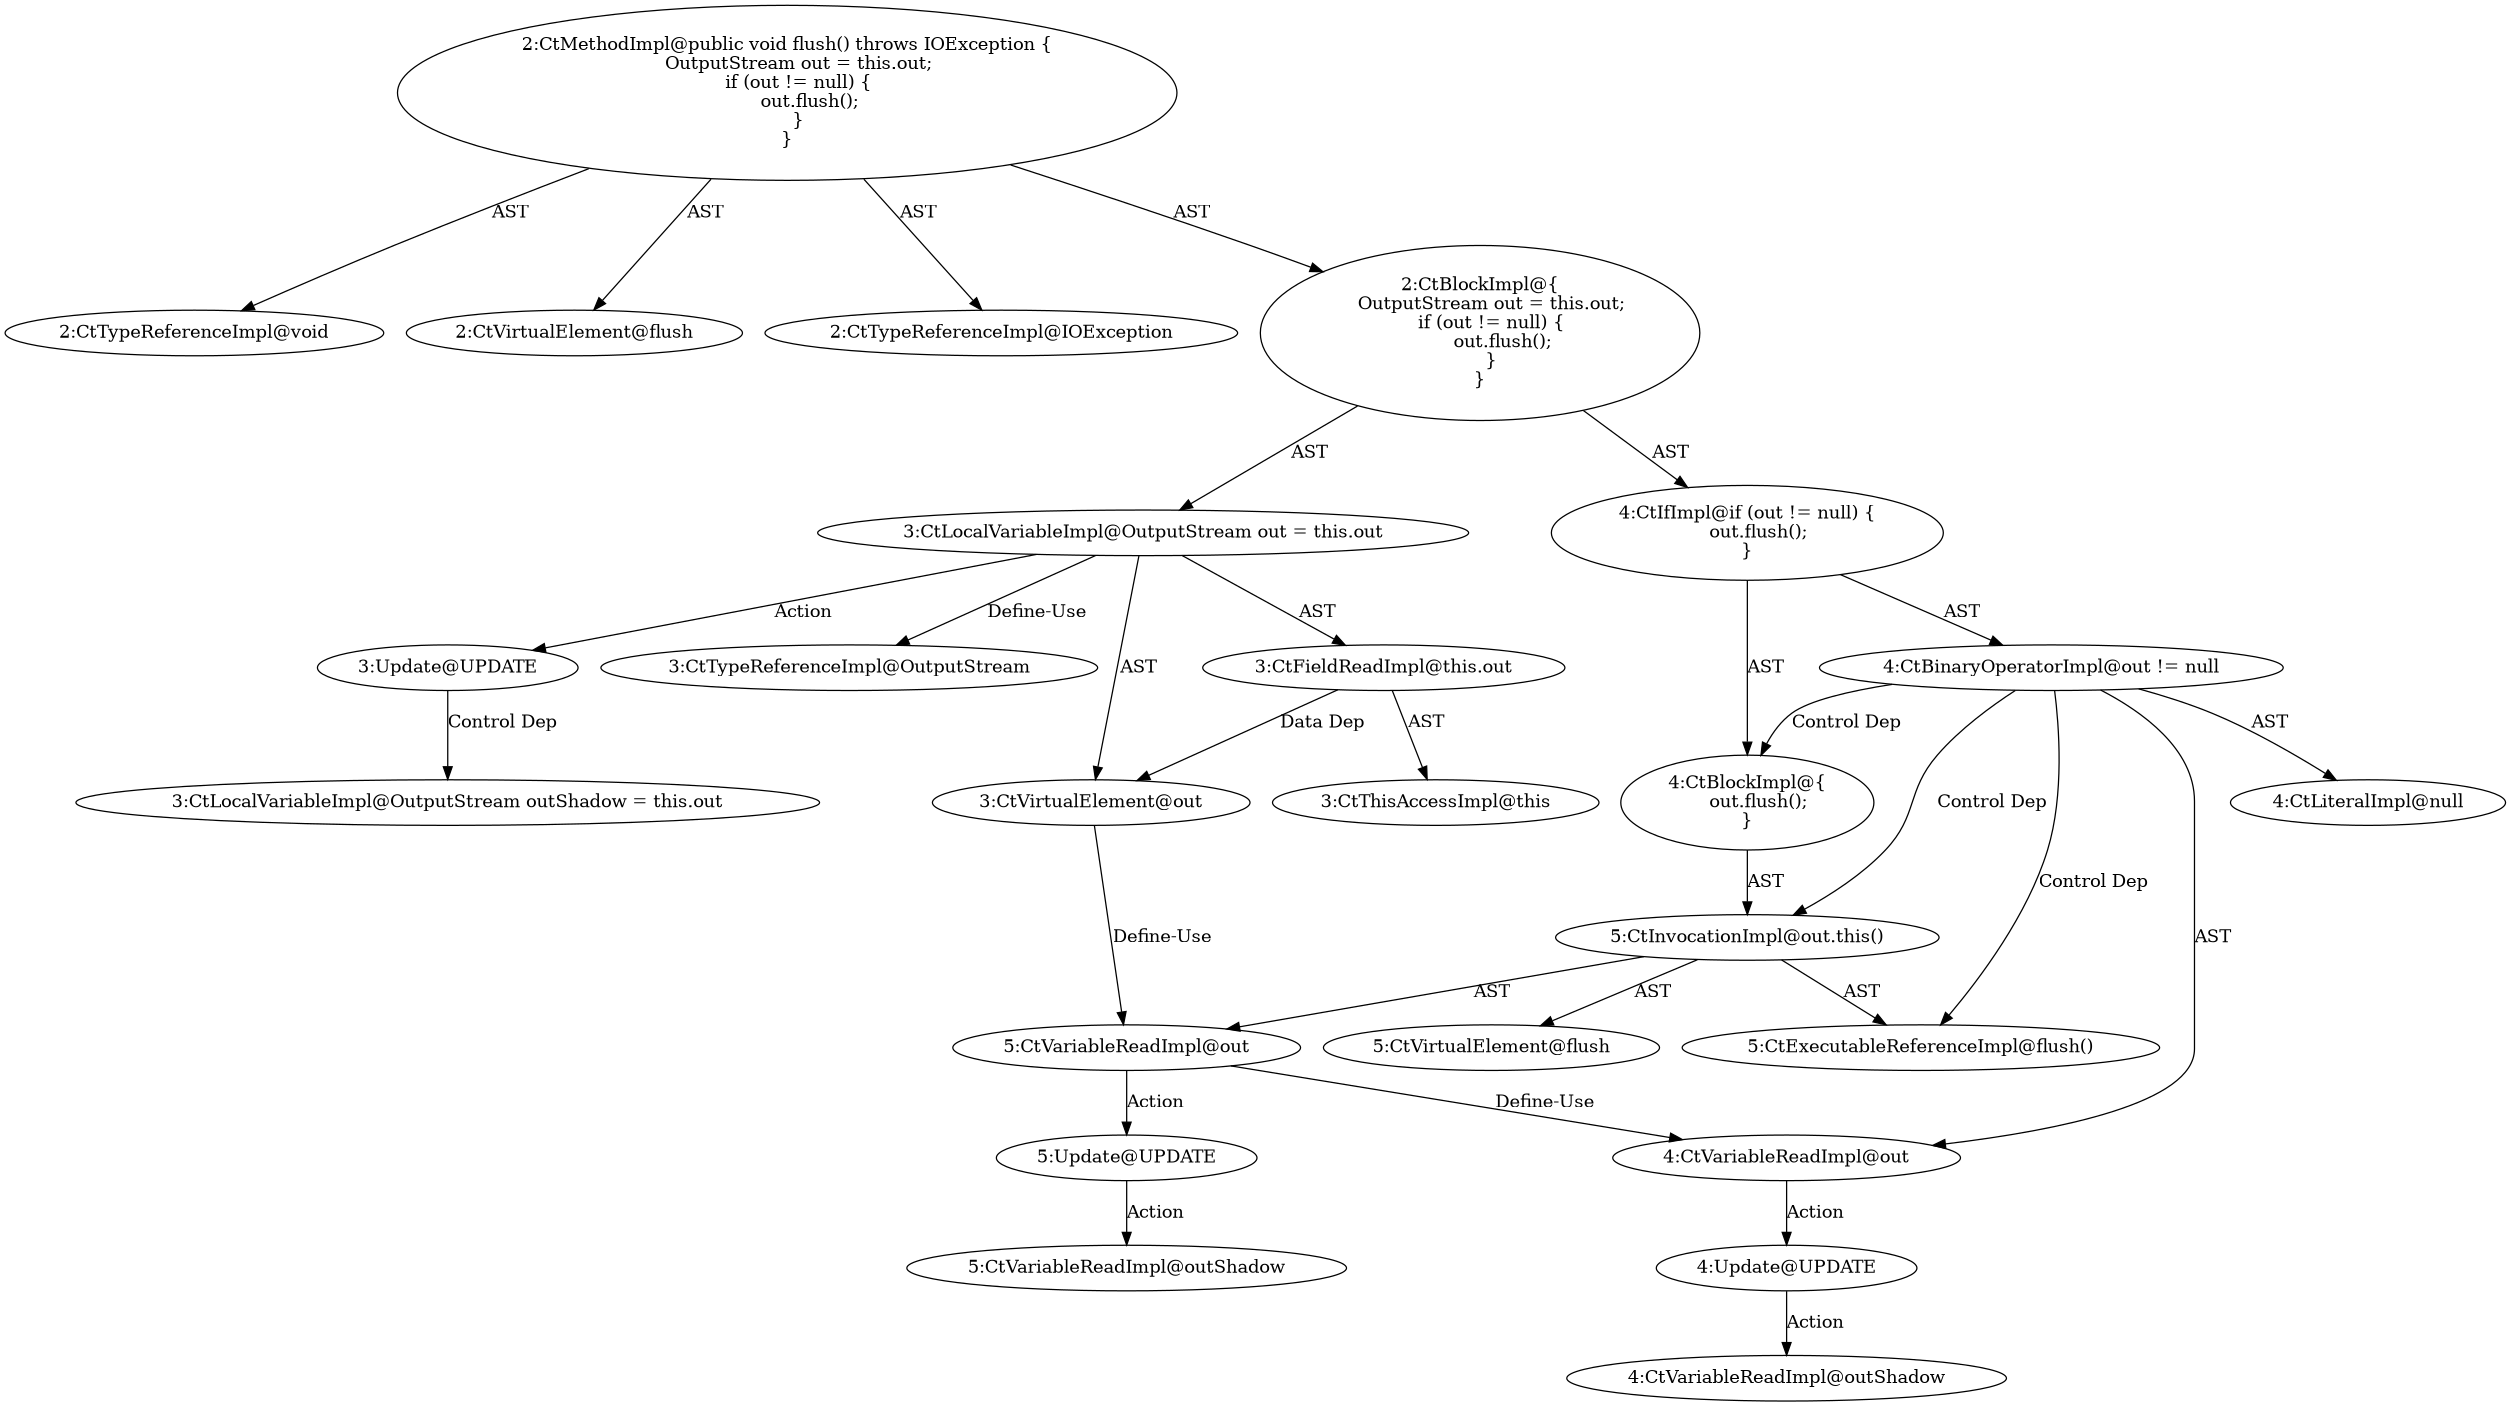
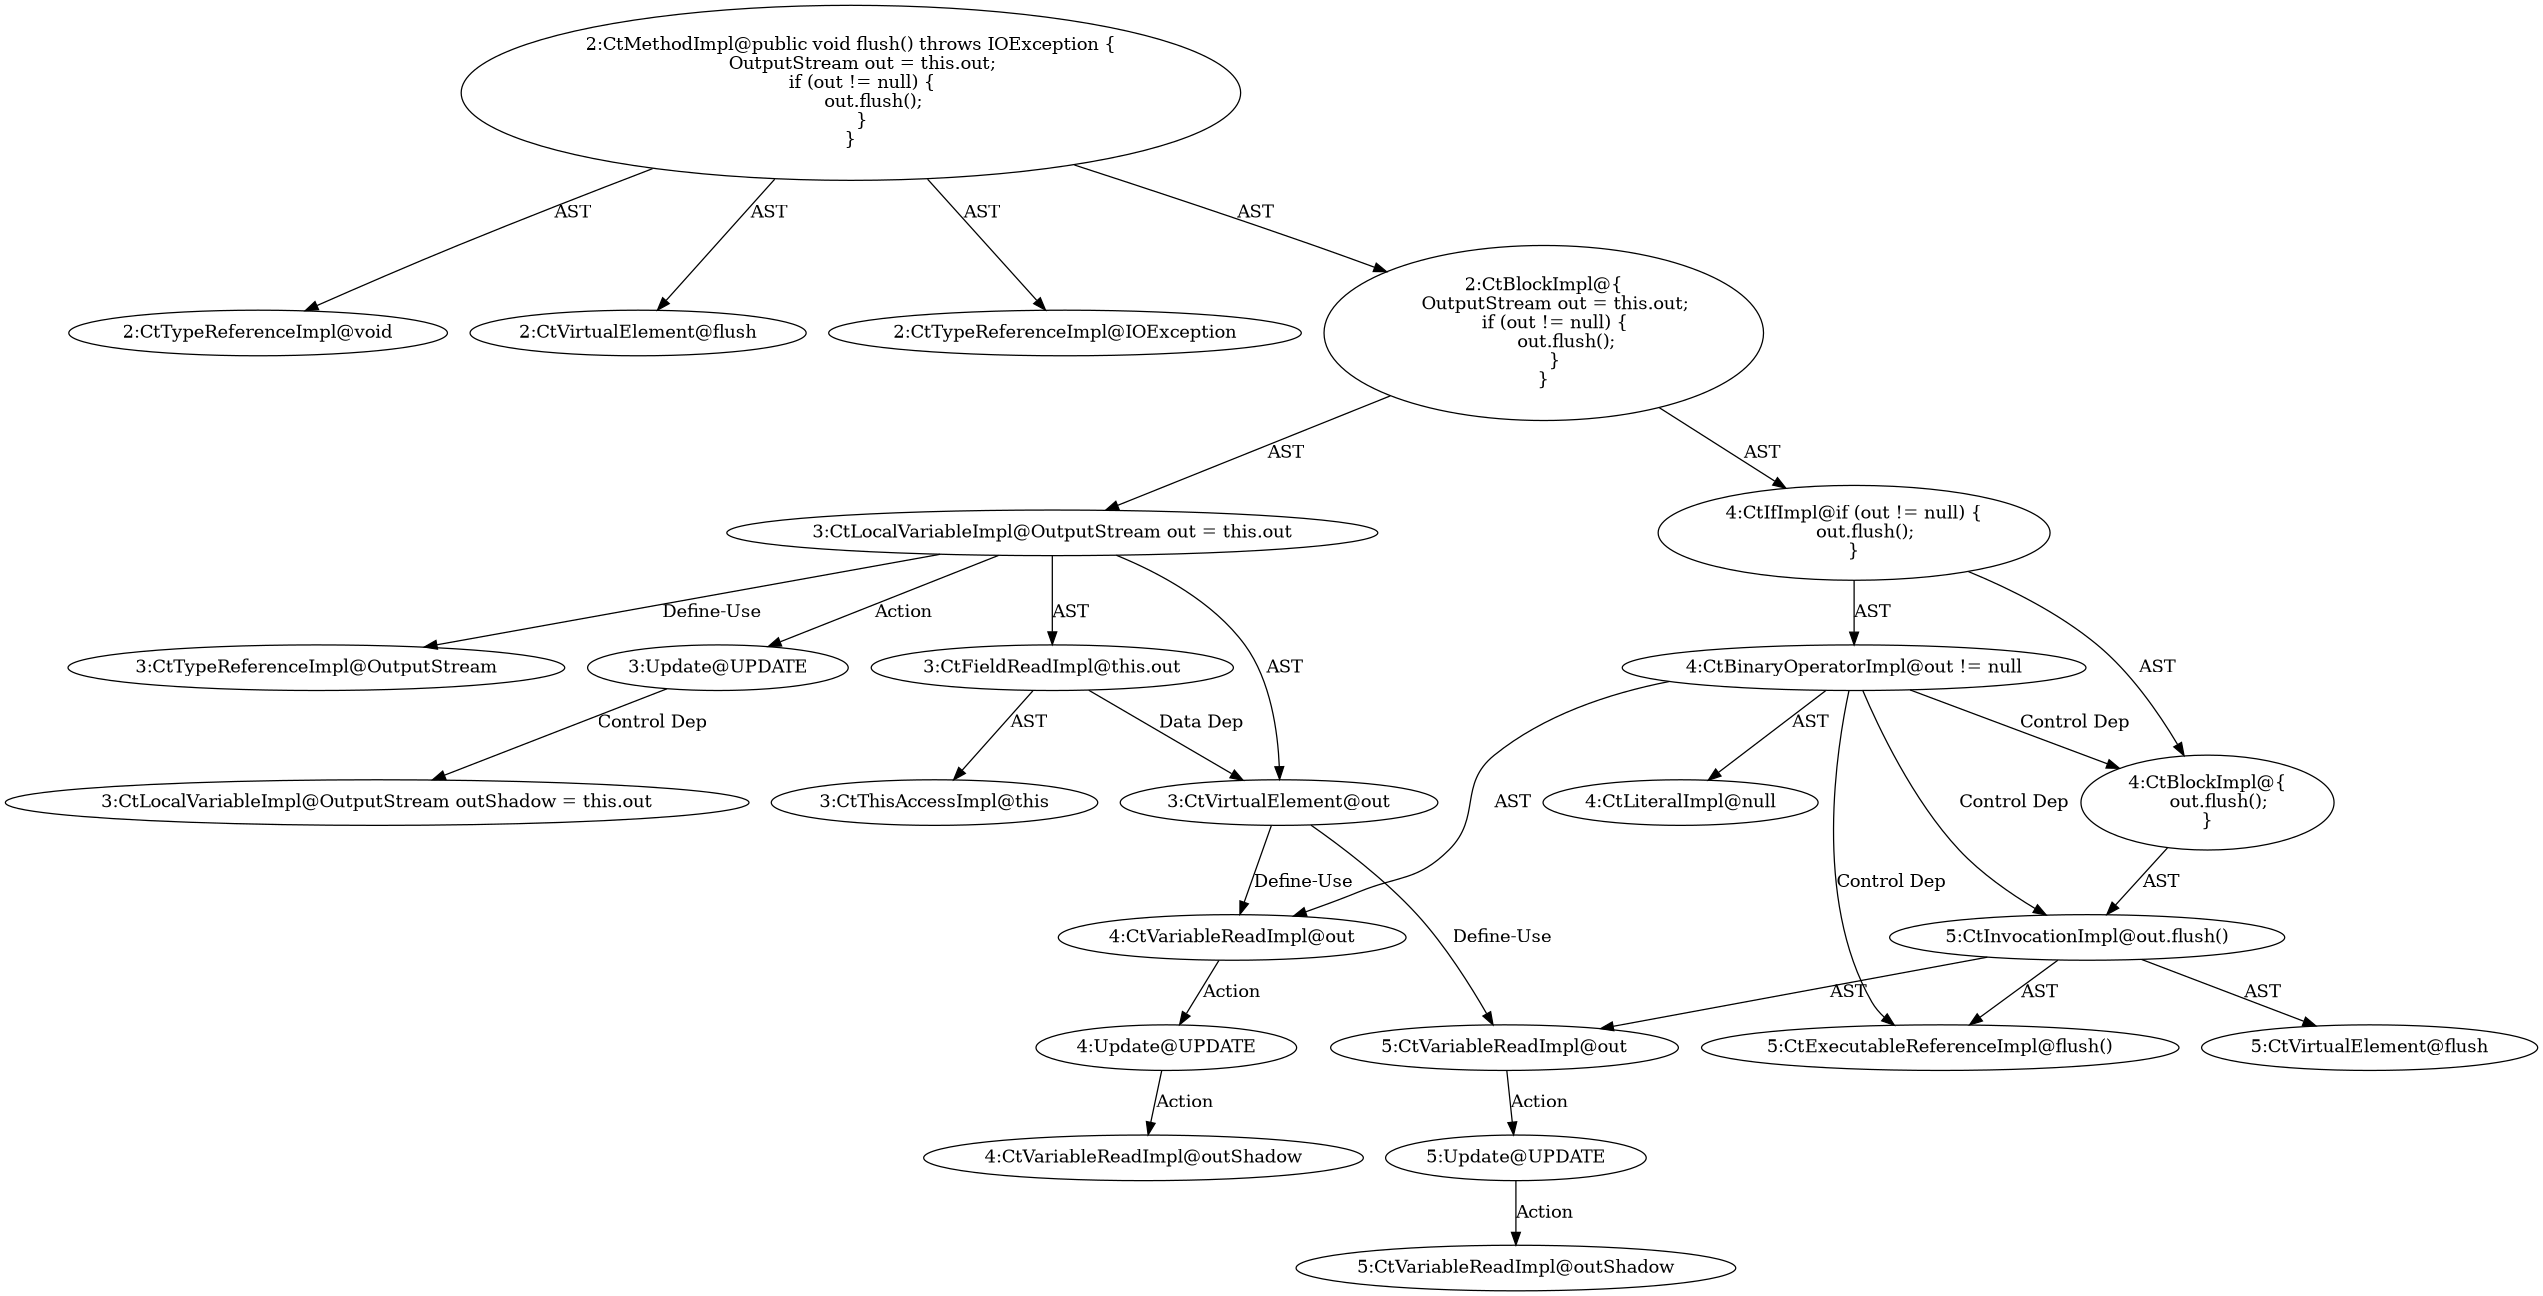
node "5:CtInvocationImpl@out.this()": label "5:CtInvocationImpl@out.this()" -> "5:CtInvocationImpl@out.flush()"
edge "5:CtVariableReadImpl@out" -> "4:CtVariableReadImpl@out": now "3:CtVirtualElement@out" -> "4:CtVariableReadImpl@out"
